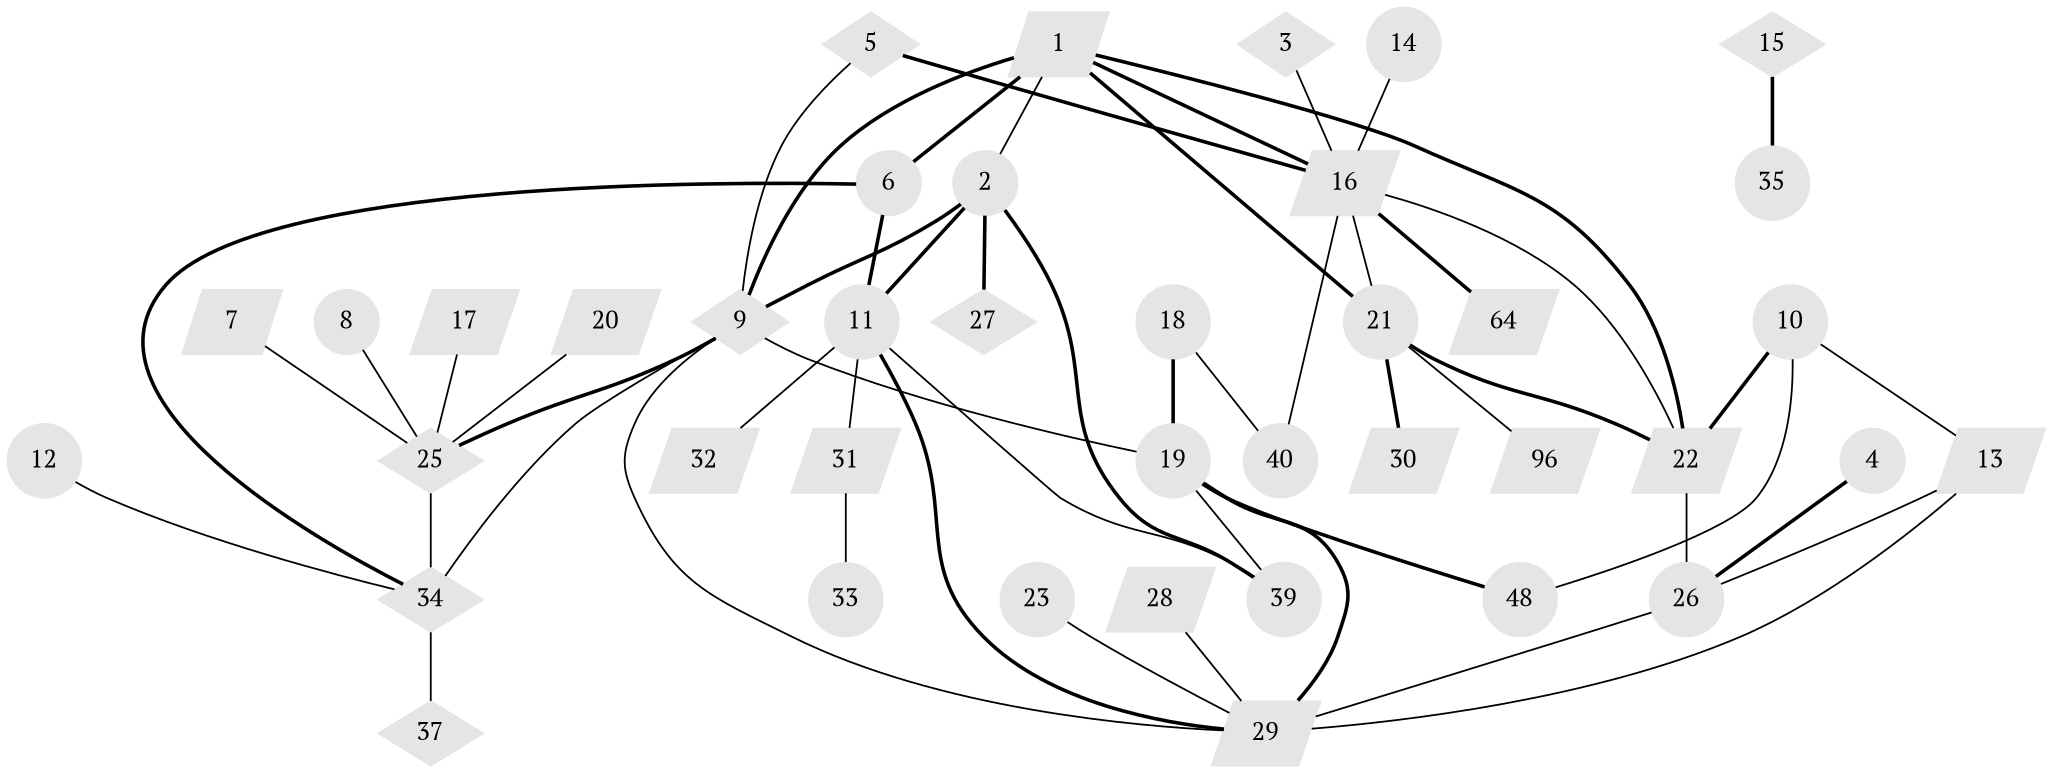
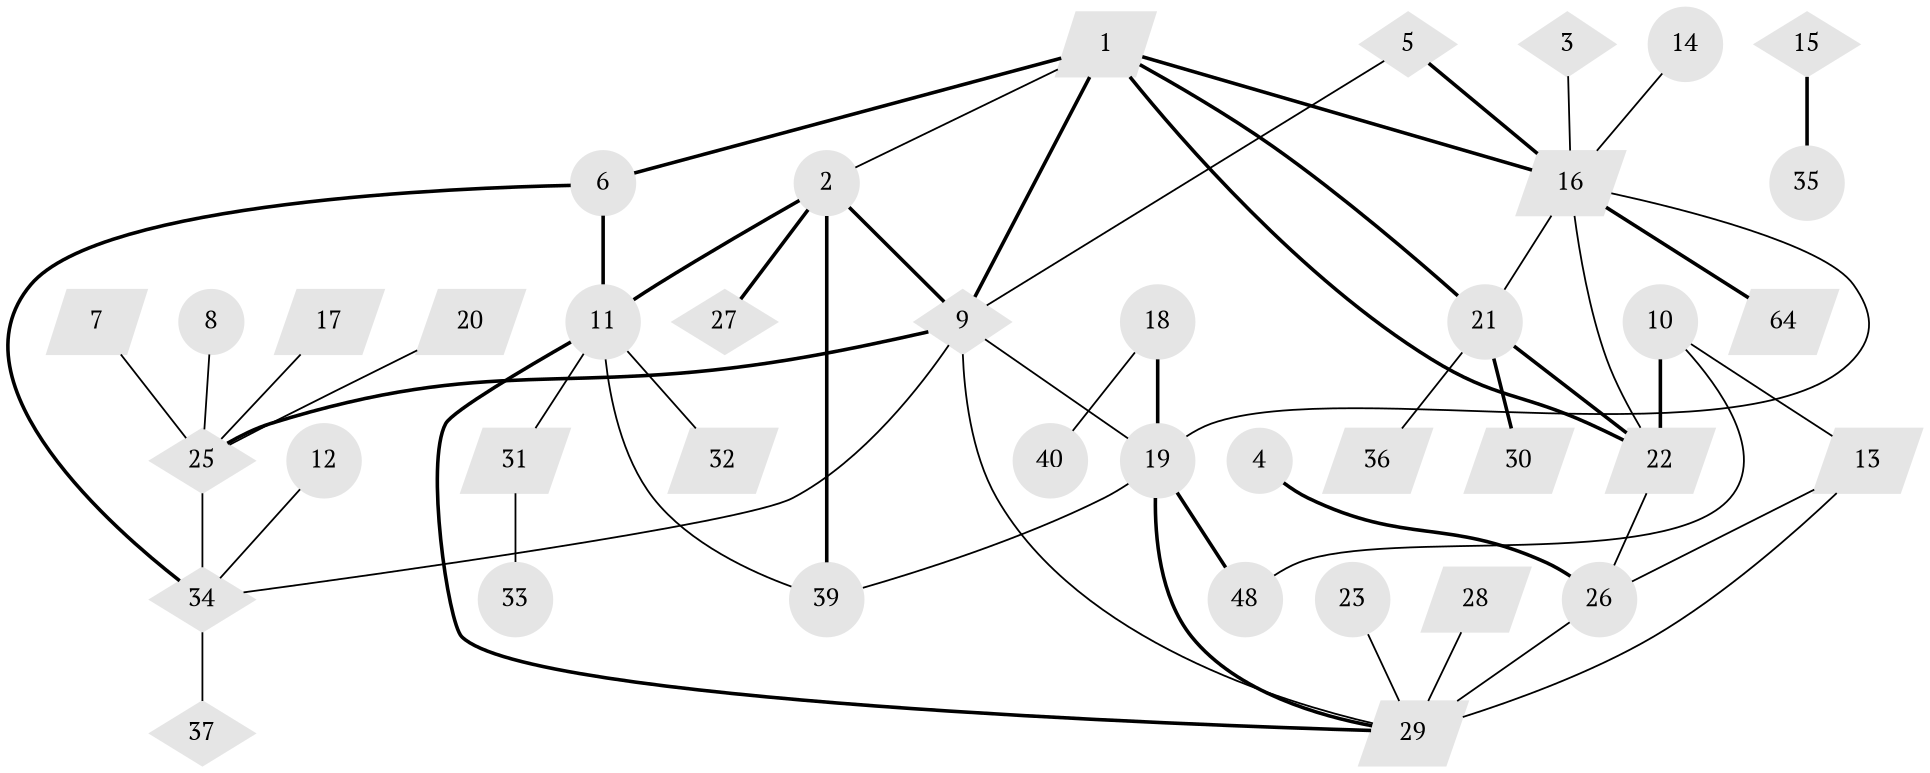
edge "16" -- "40": now "16" -- "19"
node "96": label "96" -> "36"
